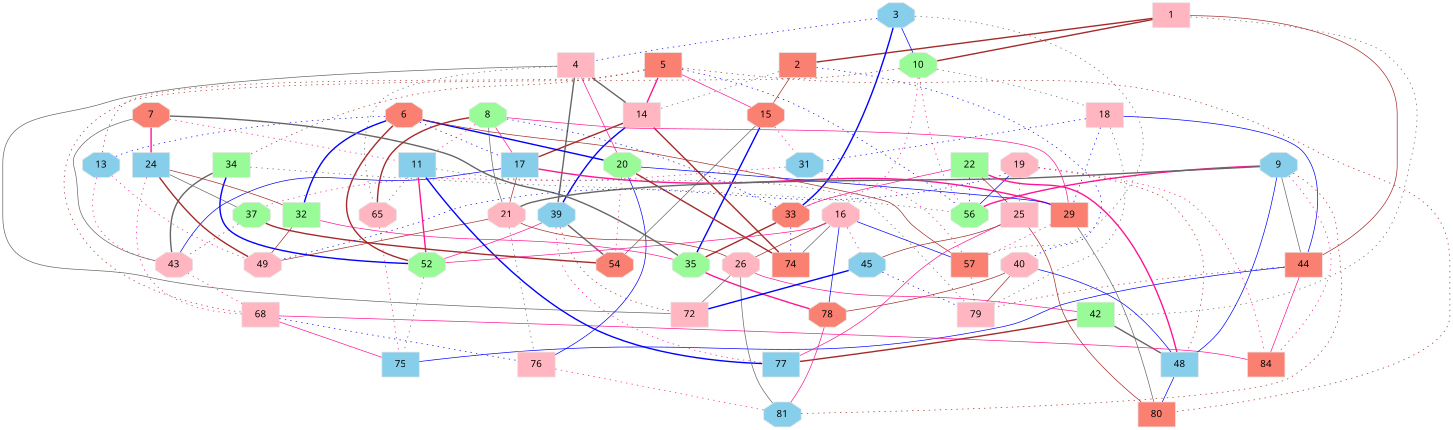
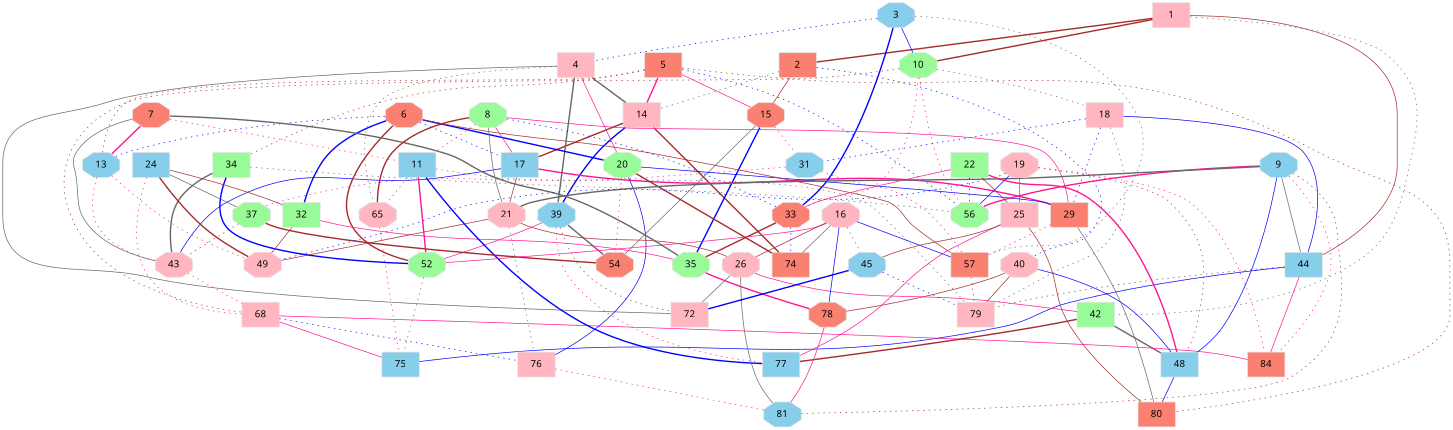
edge "7" -- "24": now "7" -- "13"
edge "19" -- "25": style dotted -> solid
node "44": fillcolor salmon -> skyblue
